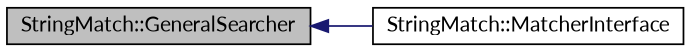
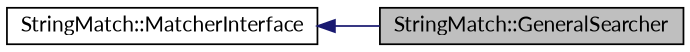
edge "StringMatch::MatcherInterface" -> "StringMatch::GeneralSearcher": reversed
